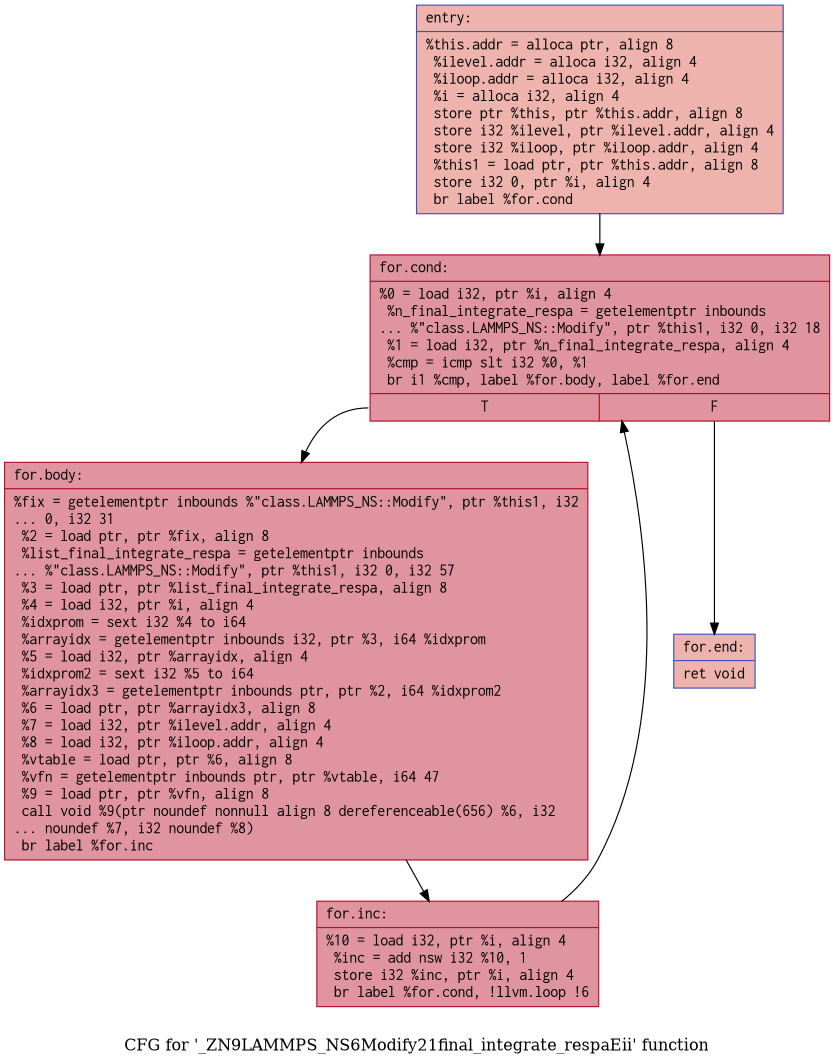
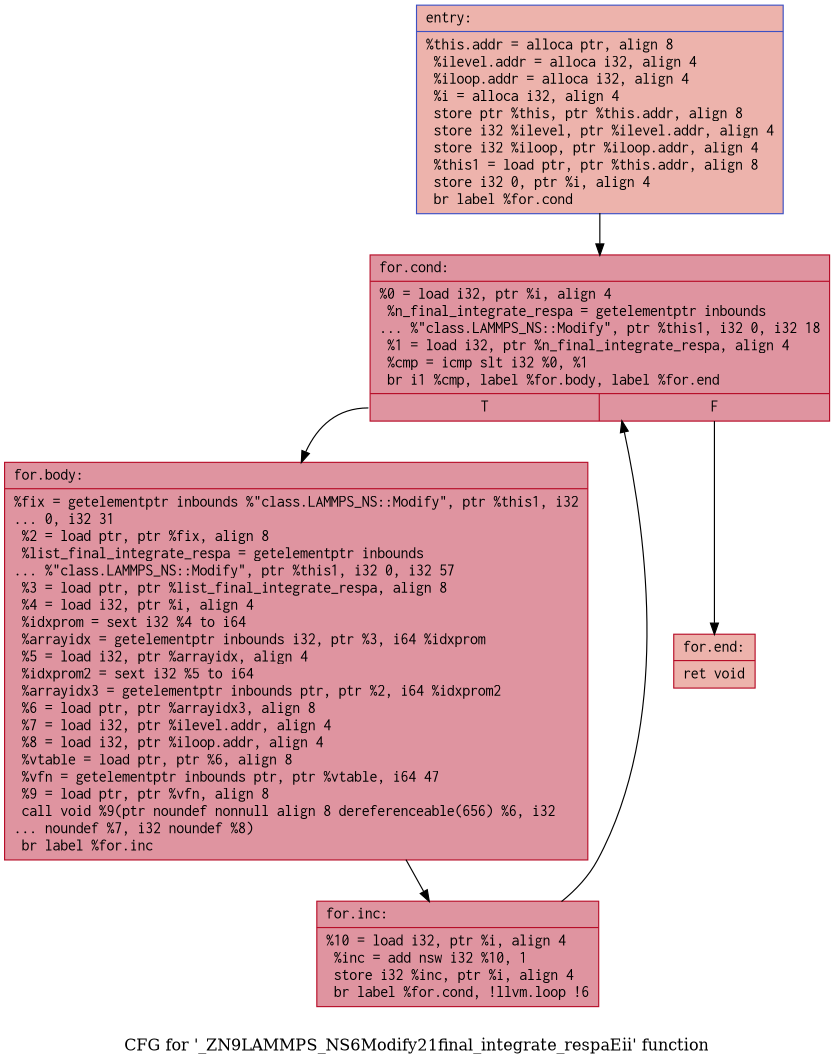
node "for.end:": color #3d50c3ff -> #b70d28ff
